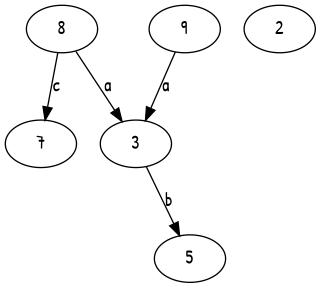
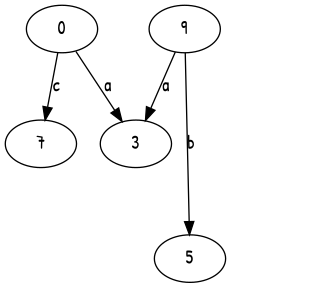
node "8": label "8" -> "0"
node "2": removed
edge "3" -> "5": now "9" -> "5"
